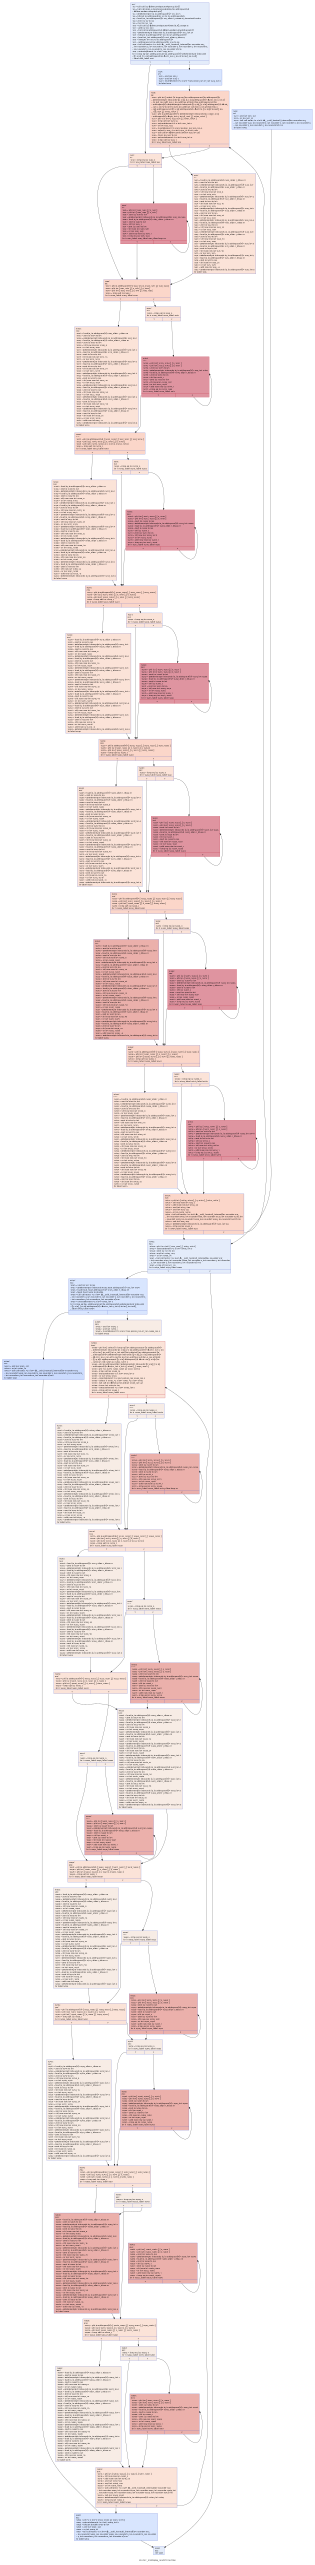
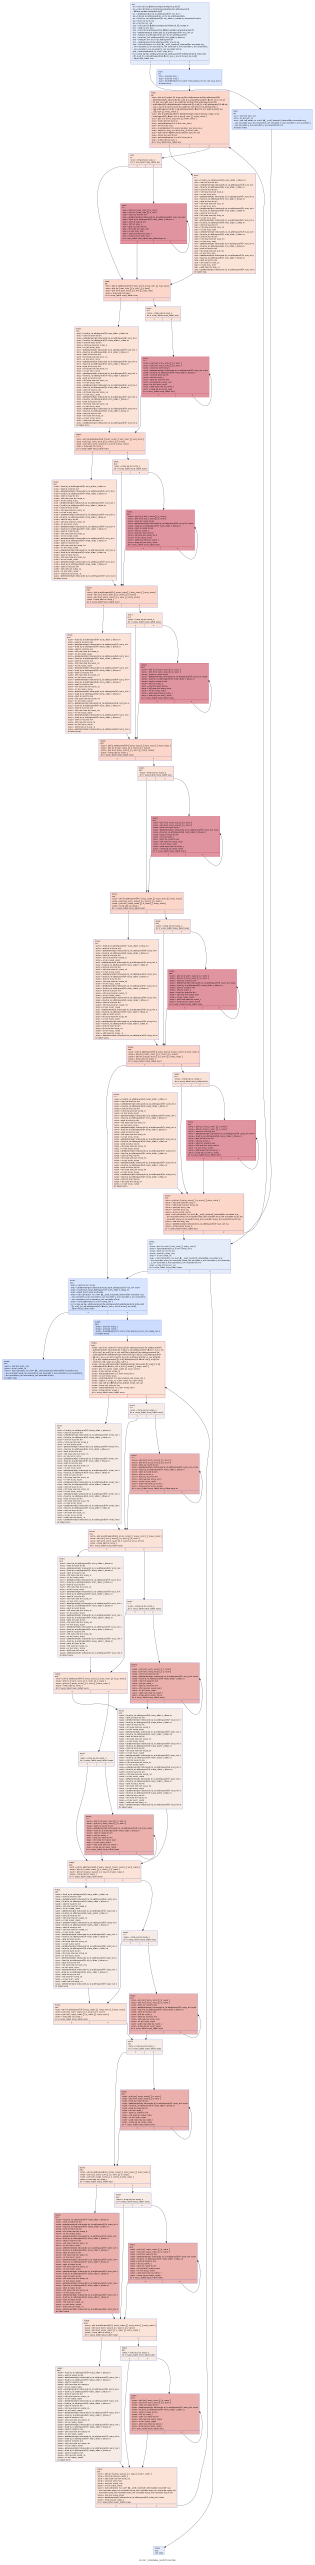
edge "%2:" -> "%41:": now "%2:" -> "%20:"
node "%283:": removed
node "%343:": fillcolor #d24b4070 -> #f6bfa670
edge "%396:" -> "%403:": now "%396:" -> "%473:"
node "%484:": fillcolor #ecd3c570 -> #8caffe70
node "%743:": removed
edge "%801:" -> "%803:": now "%801:" -> "%843:"
edge "%843:" -> "%856:": added
node "%925:": removed
